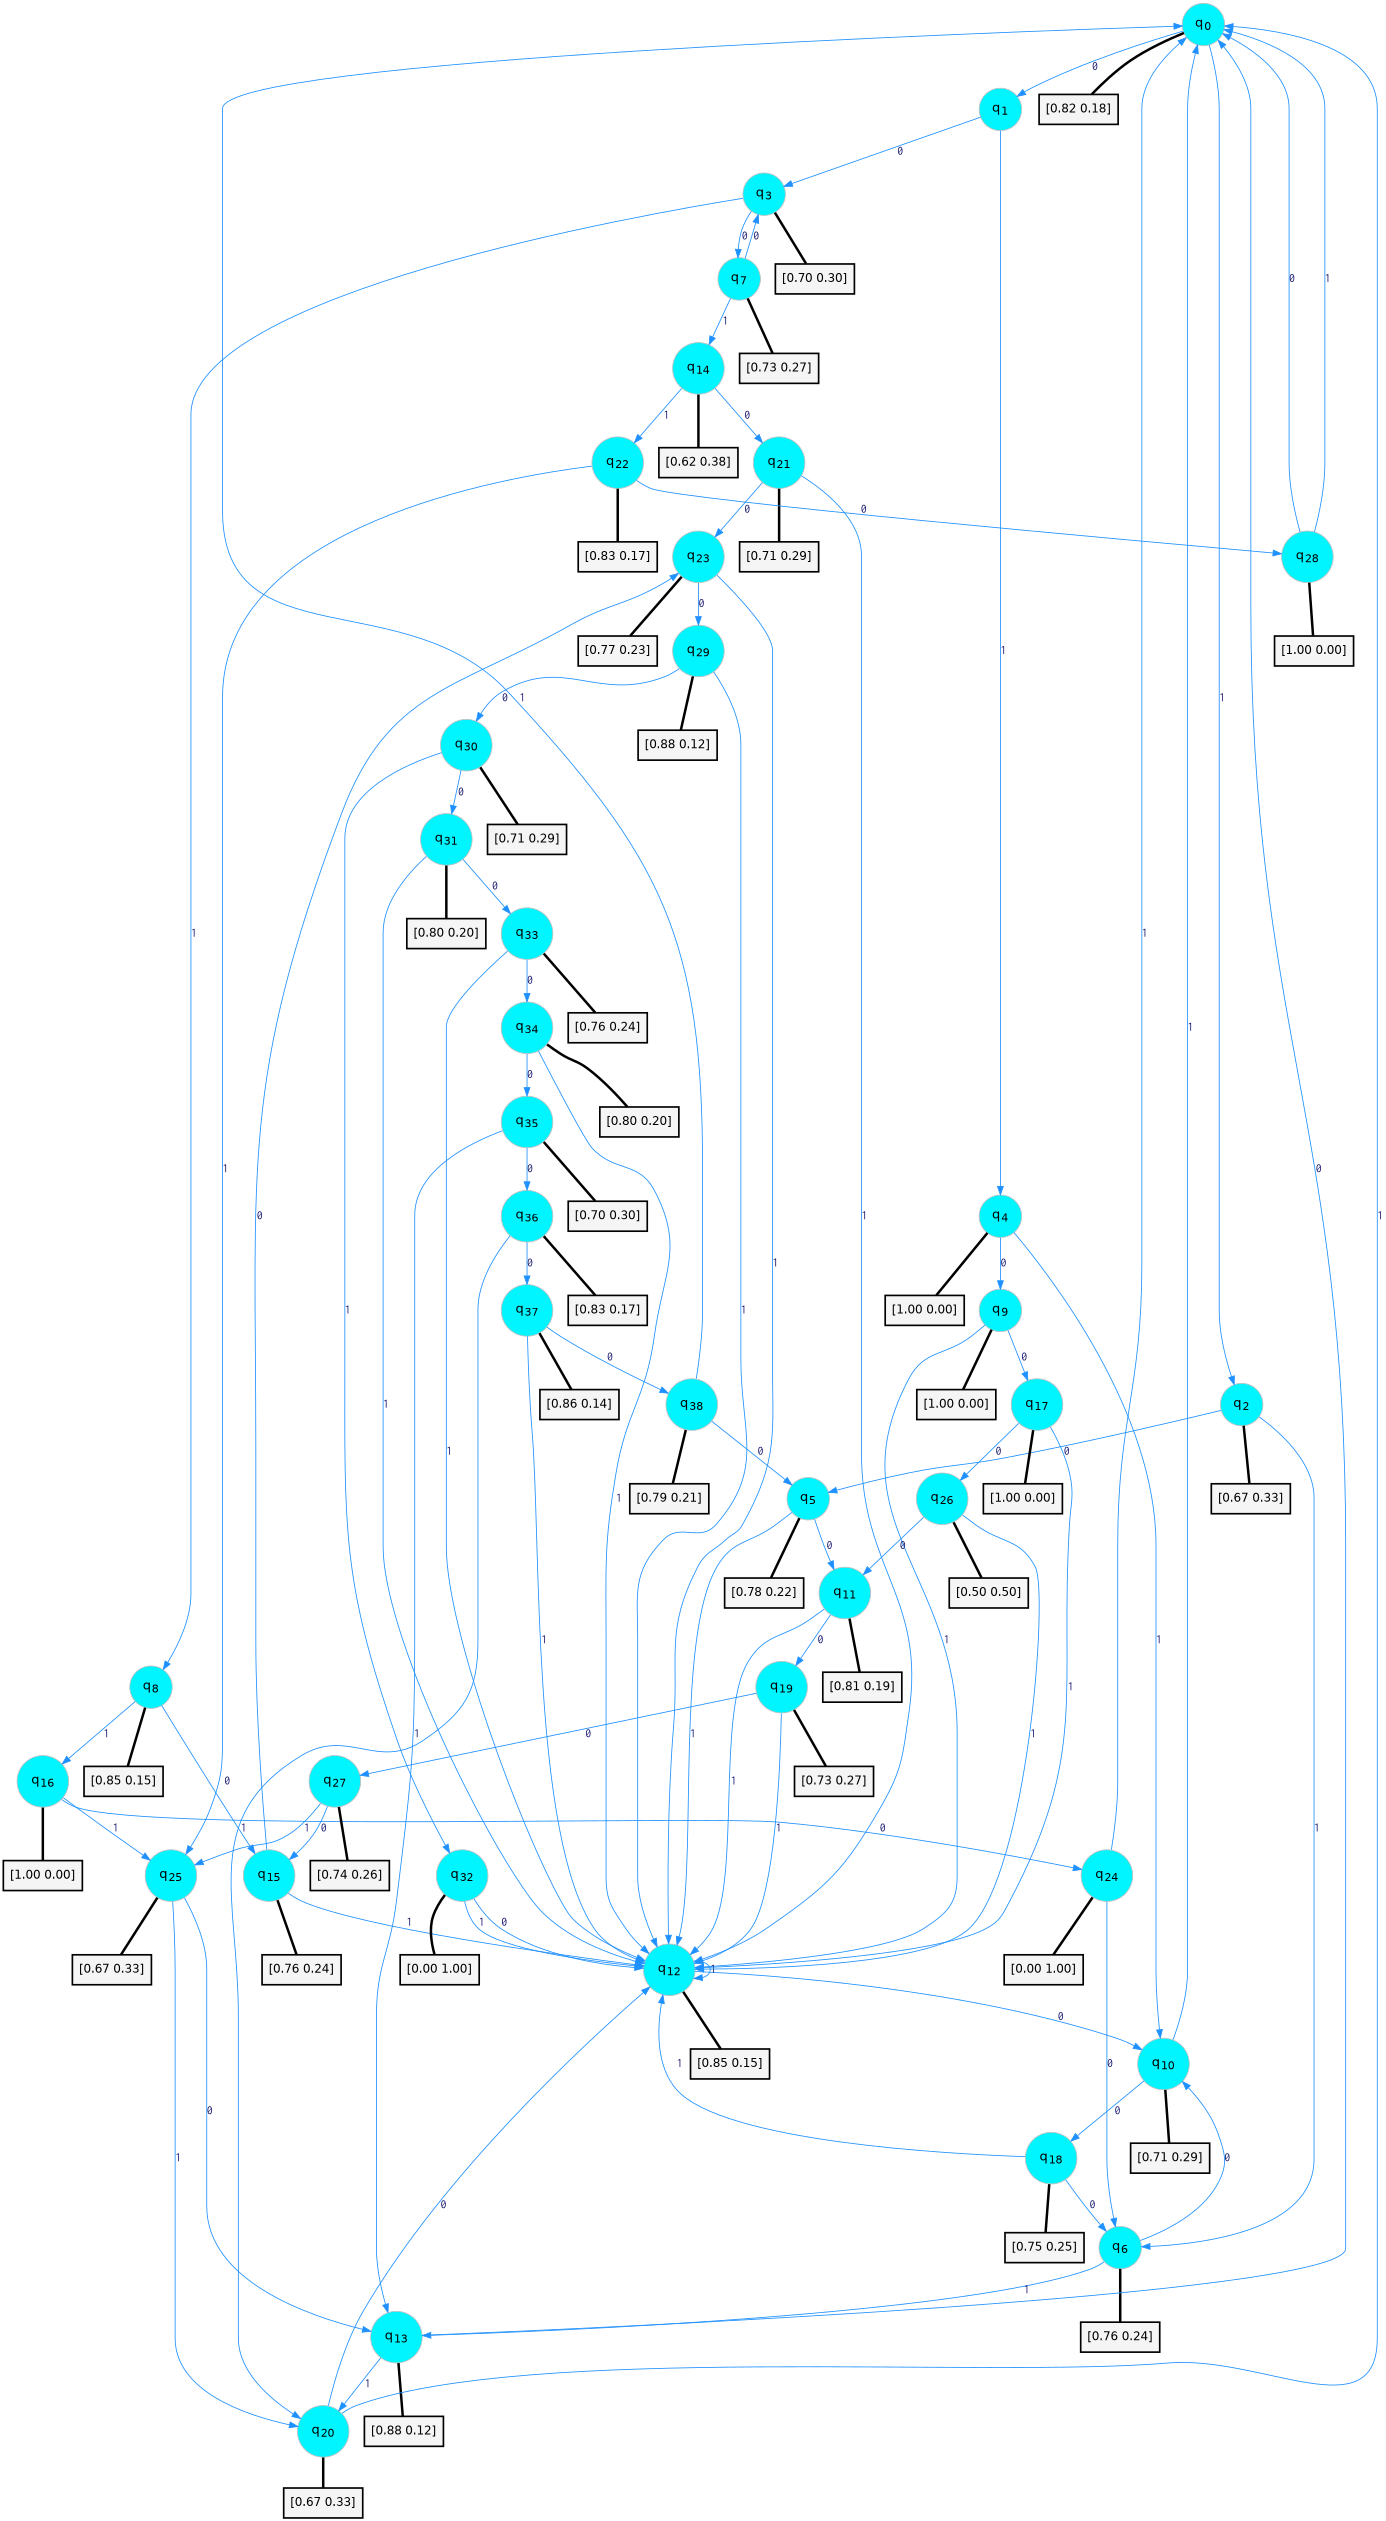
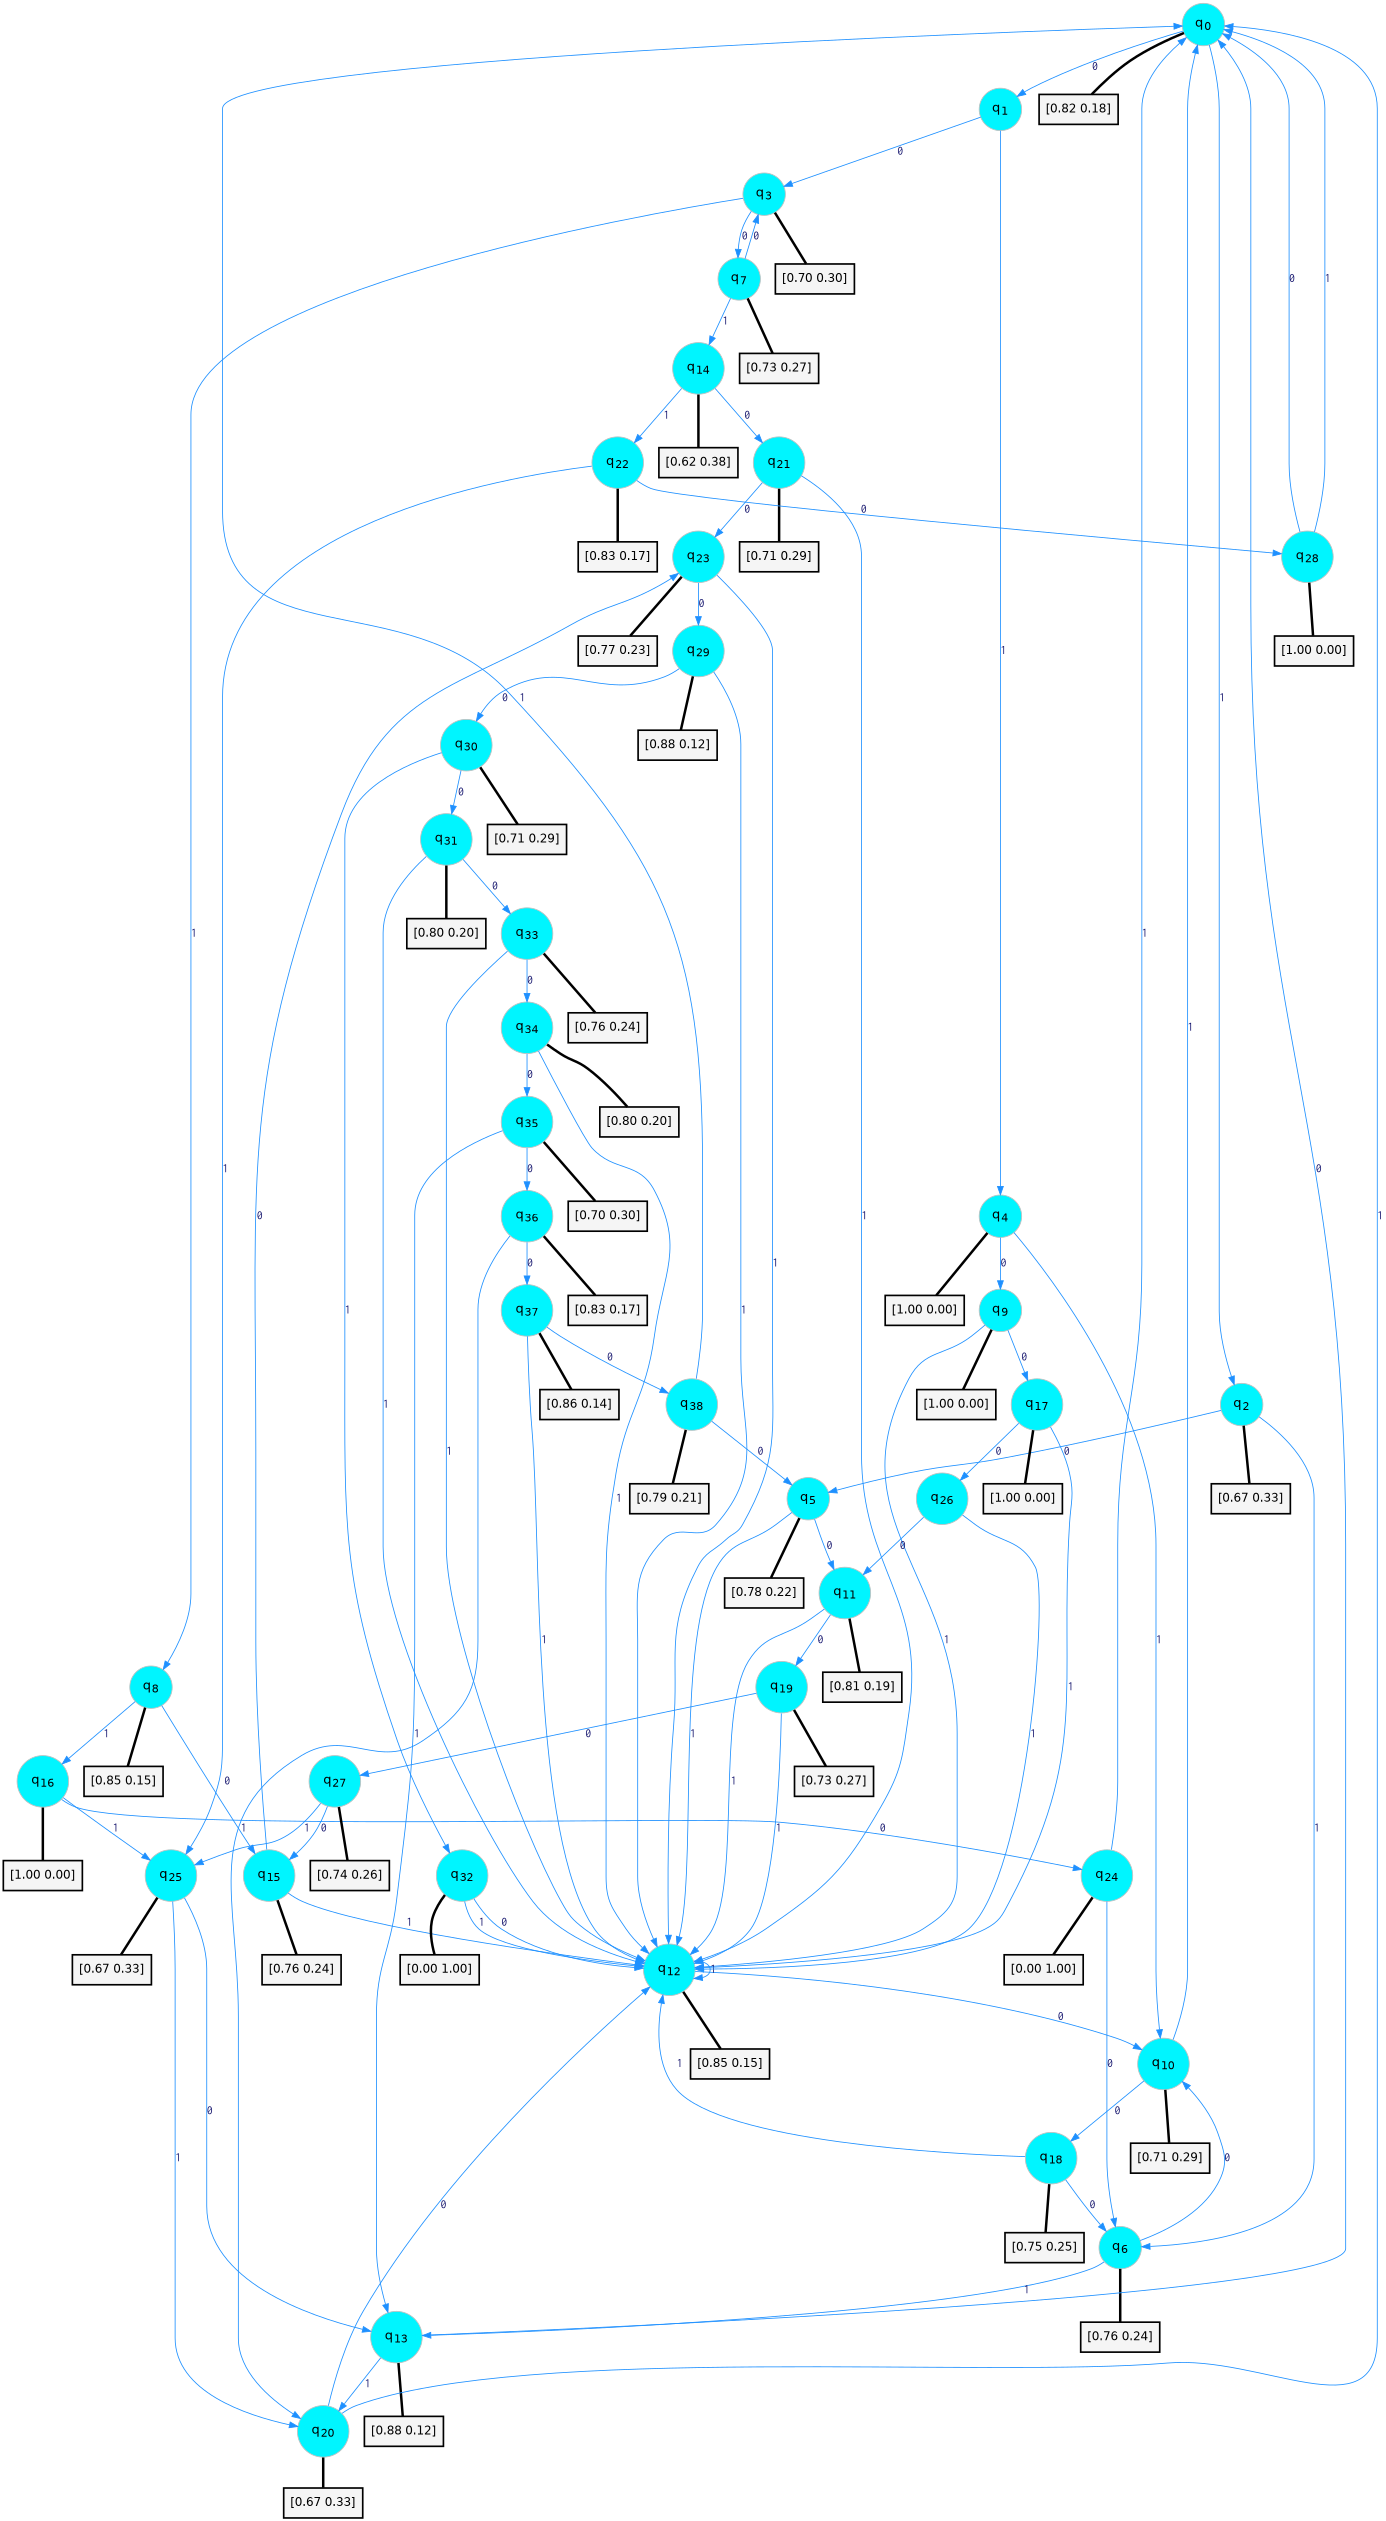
node "[0.50 0.50]": removed
